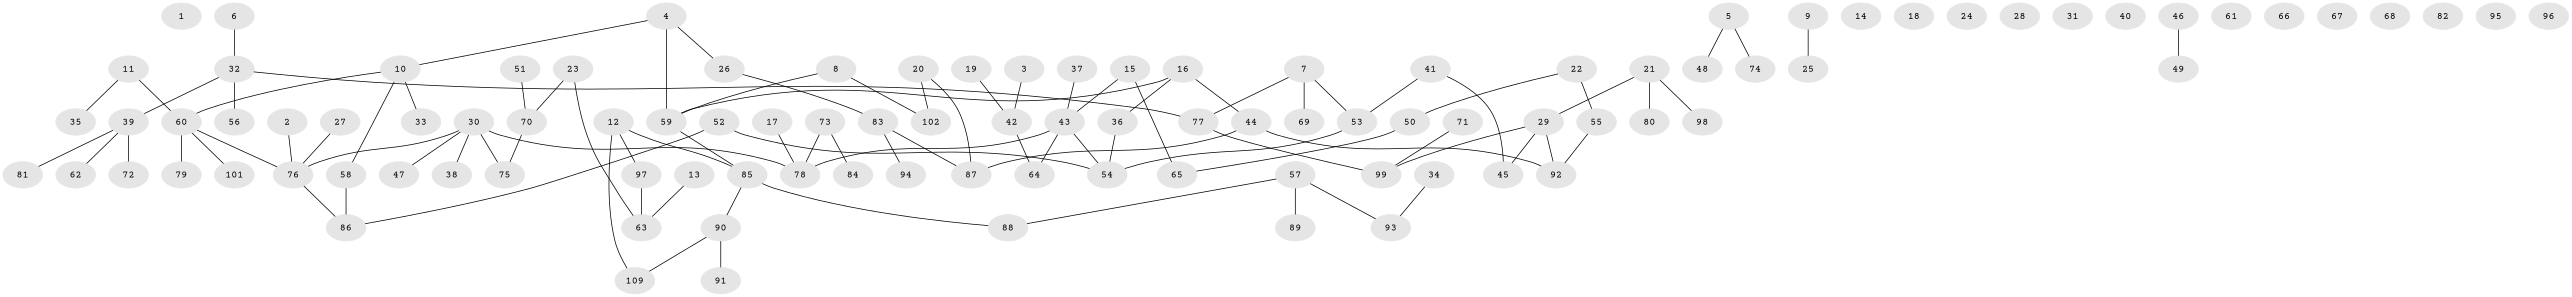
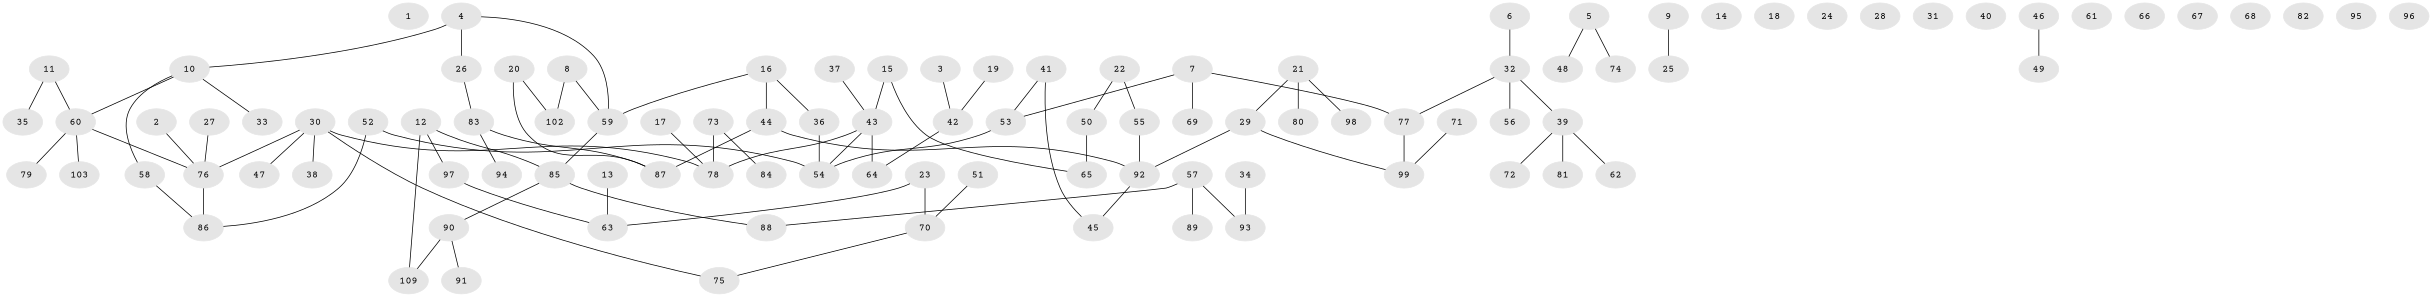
edge "29" -- "45": now "92" -- "45"
node "101": label "101" -> "103"
